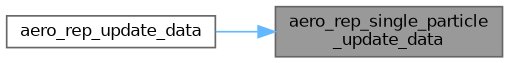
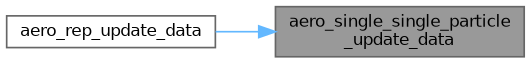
node "aero_rep_single_particle _update_data": label "aero_rep_single_particle _update_data" -> "aero_single_single_particle _update_data"
